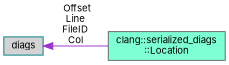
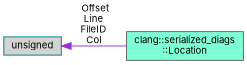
node "diags": label "diags" -> "unsigned"
